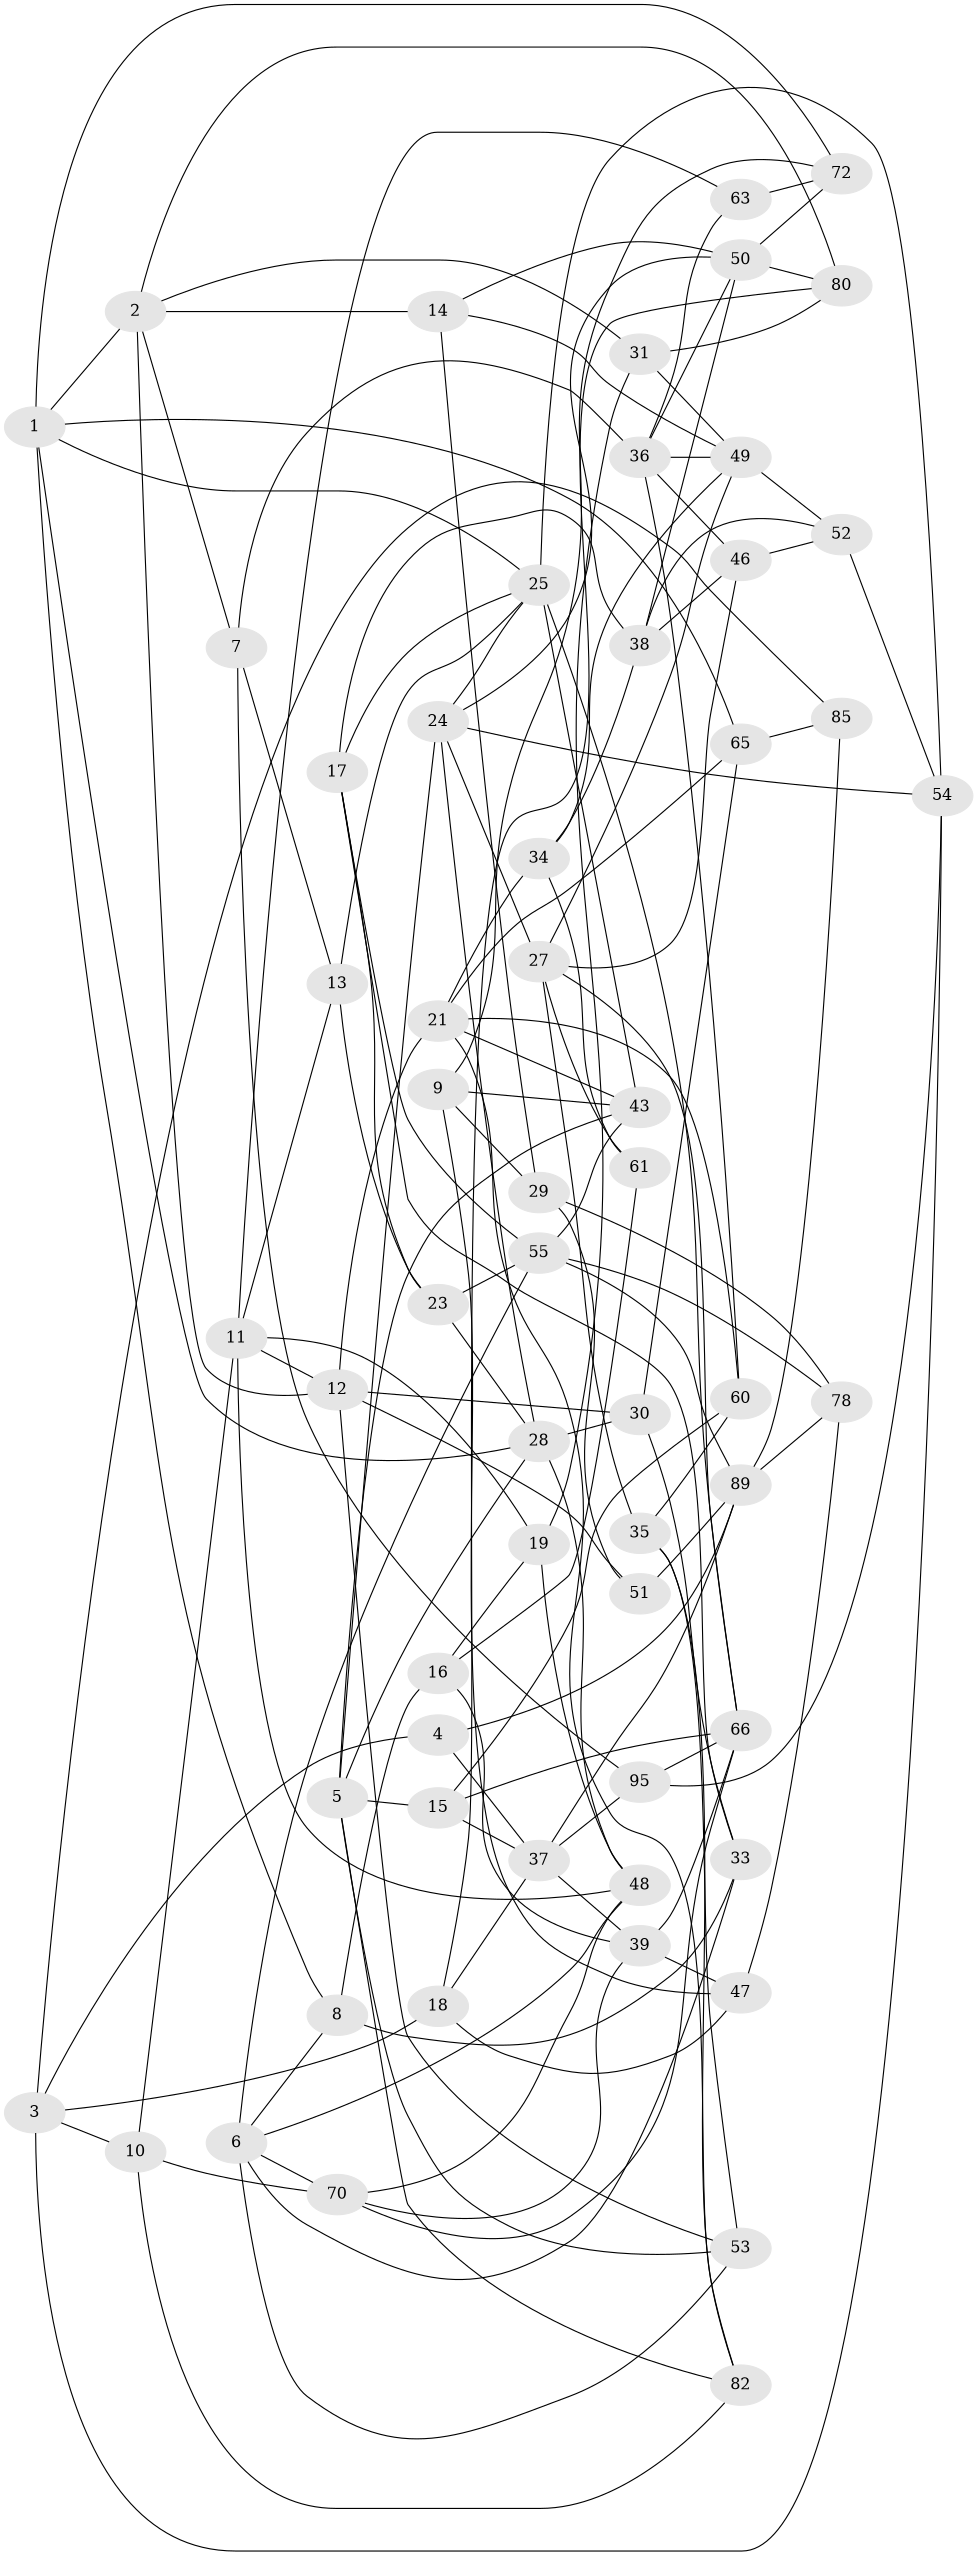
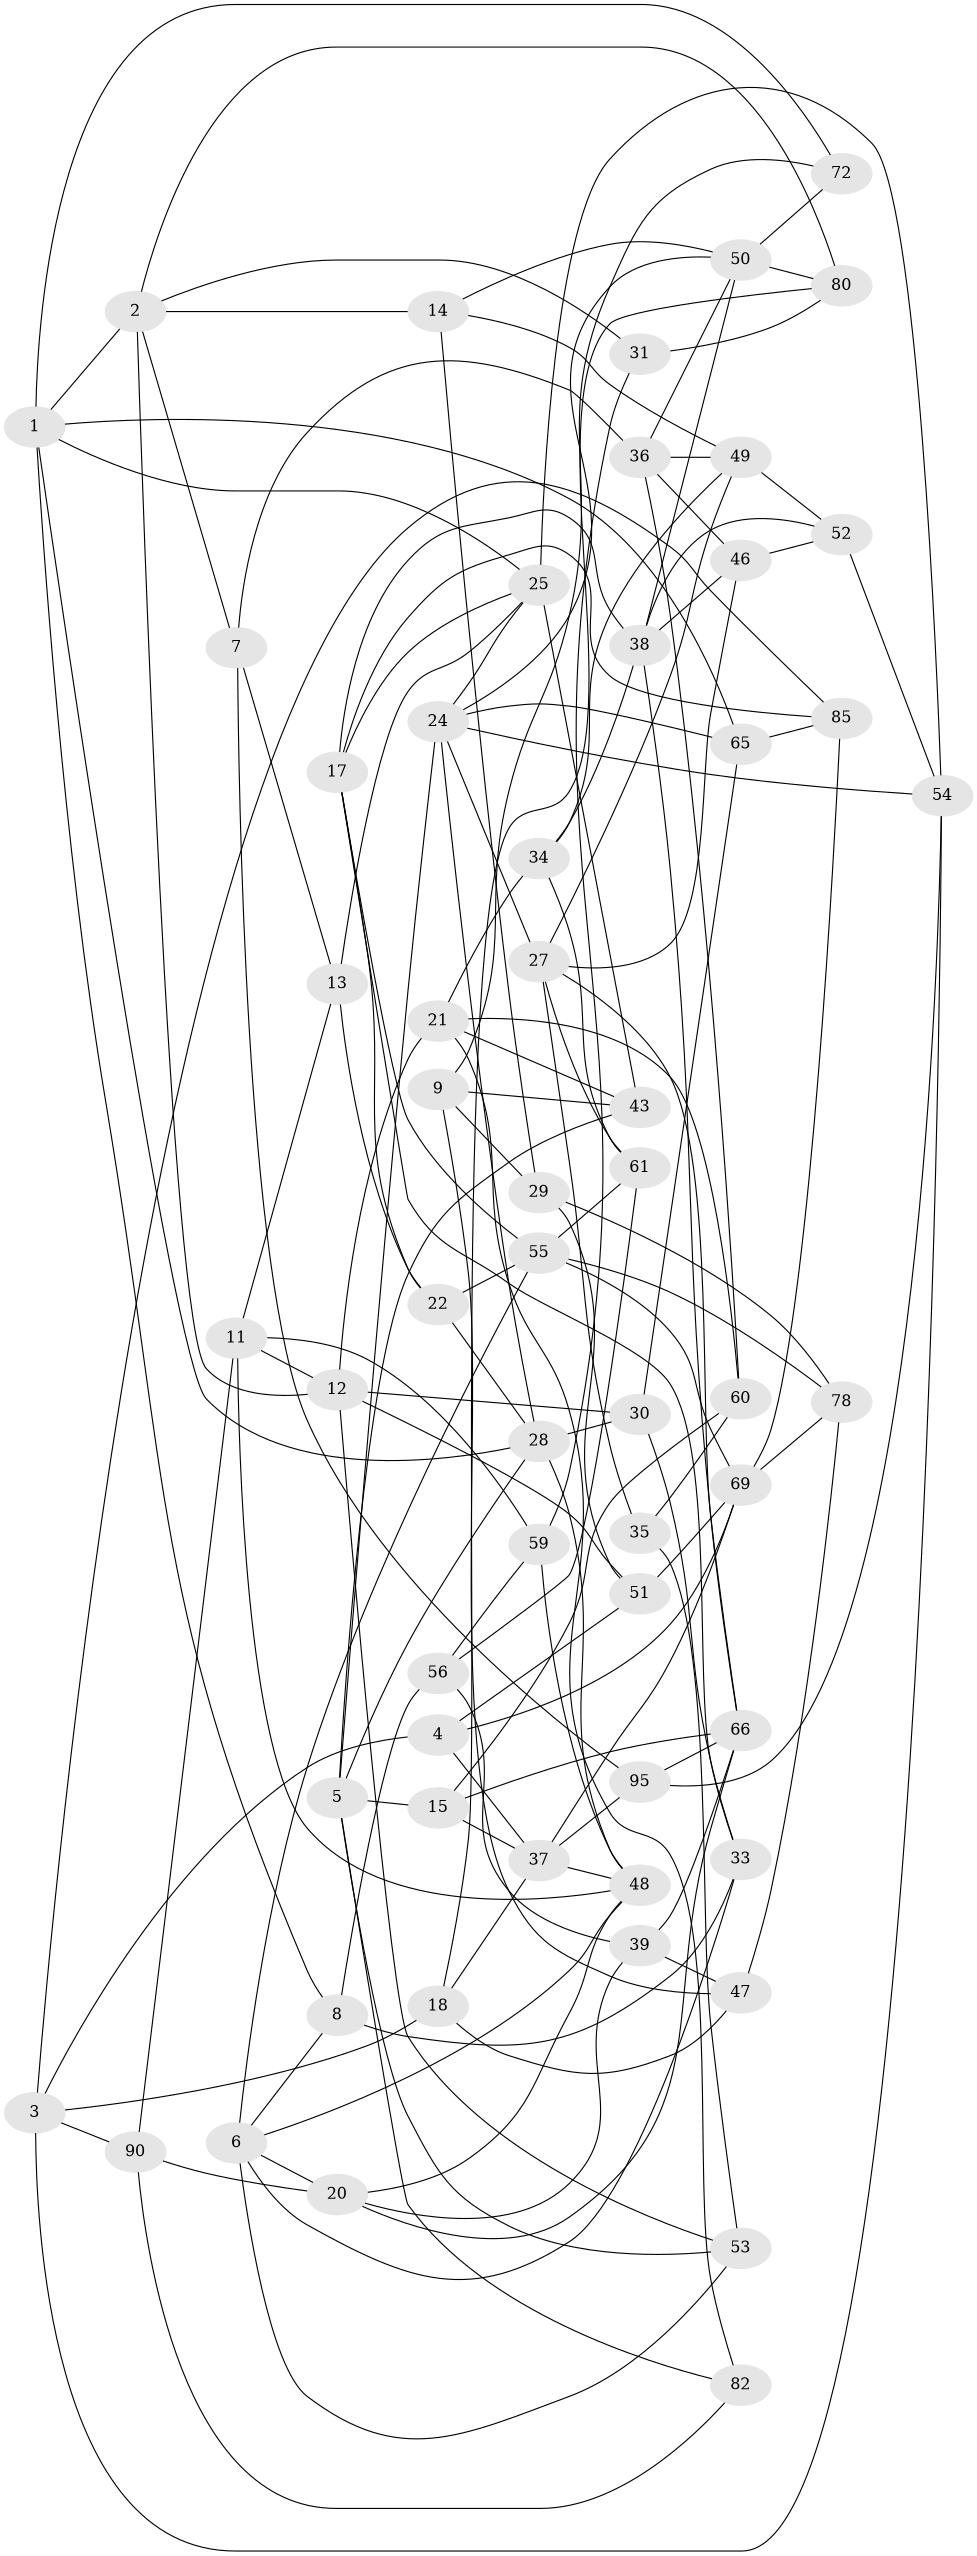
node "63": removed
edge "31" -- "49": removed
edge "85" -- "17": added
edge "65" -- "21": now "65" -- "24"
edge "25" -- "66": now "38" -- "66"
edge "43" -- "55": now "61" -- "55"
node "23": label "23" -> "22"
node "89": label "89" -> "69"
node "19": label "19" -> "59"
edge "51" -- "4": added
node "16": label "16" -> "56"
edge "37" -- "39": now "37" -- "48"
edge "35" -- "82": removed
node "10": label "10" -> "90"
node "70": label "70" -> "20"
